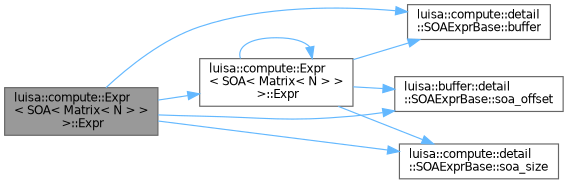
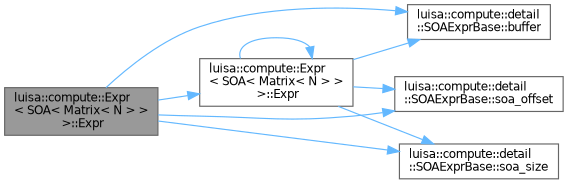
node "luisa::buffer::detail ::SOAExprBase::soa_offset": label "luisa::buffer::detail ::SOAExprBase::soa_offset" -> "luisa::compute::detail ::SOAExprBase::soa_offset"
